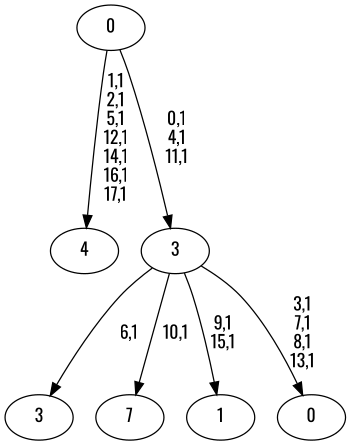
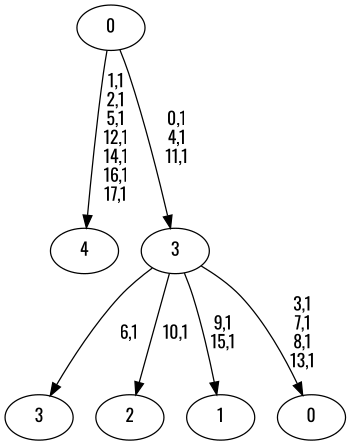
node "7": label "7" -> "2"
